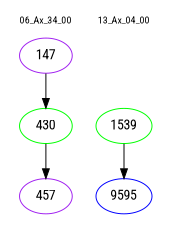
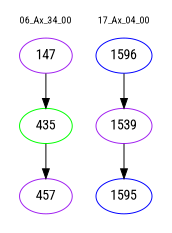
cluster "13_Ax_04_00": label "13_Ax_04_00" -> "17_Ax_04_00"
node "1596": added
node "430": label "430" -> "435"
node "1539": color green -> purple
node "9595": label "9595" -> "1595"
